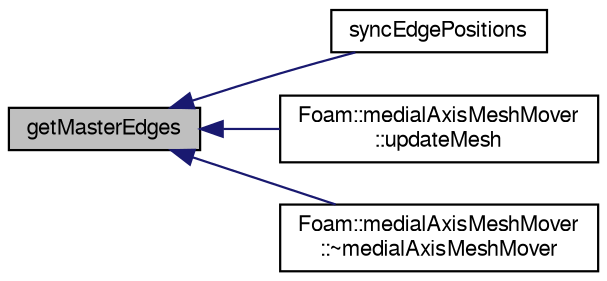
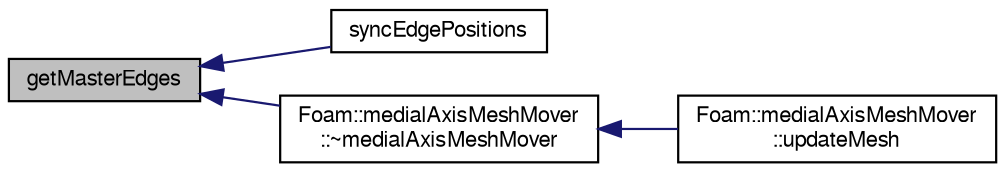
edge "Foam::medialAxisMeshMover ::updateMesh" -> "getMasterEdges": now "Foam::medialAxisMeshMover ::updateMesh" -> "Foam::medialAxisMeshMover ::~medialAxisMeshMover"
